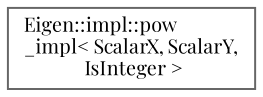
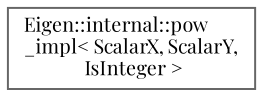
node "Eigen::impl::pow _impl< ScalarX, ScalarY, IsInteger >": label "Eigen::impl::pow _impl< ScalarX, ScalarY, IsInteger >" -> "Eigen::internal::pow _impl< ScalarX, ScalarY, IsInteger >"
